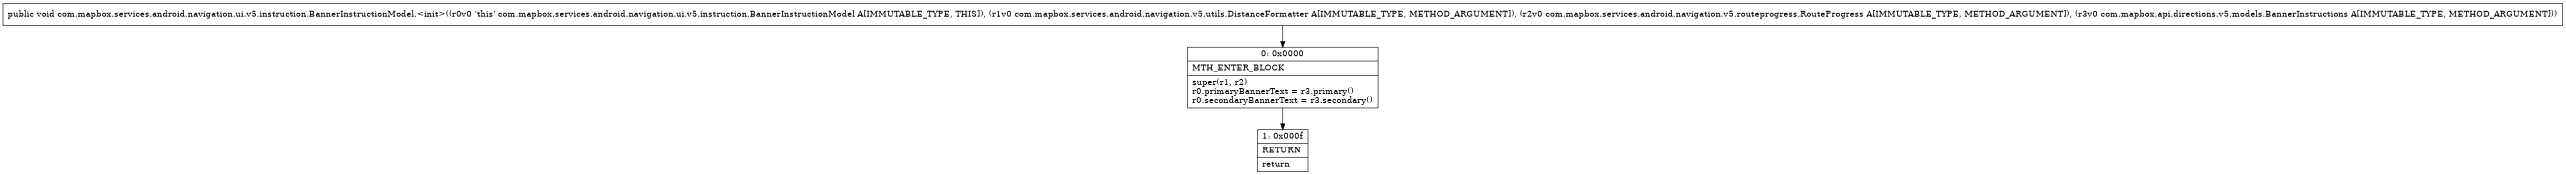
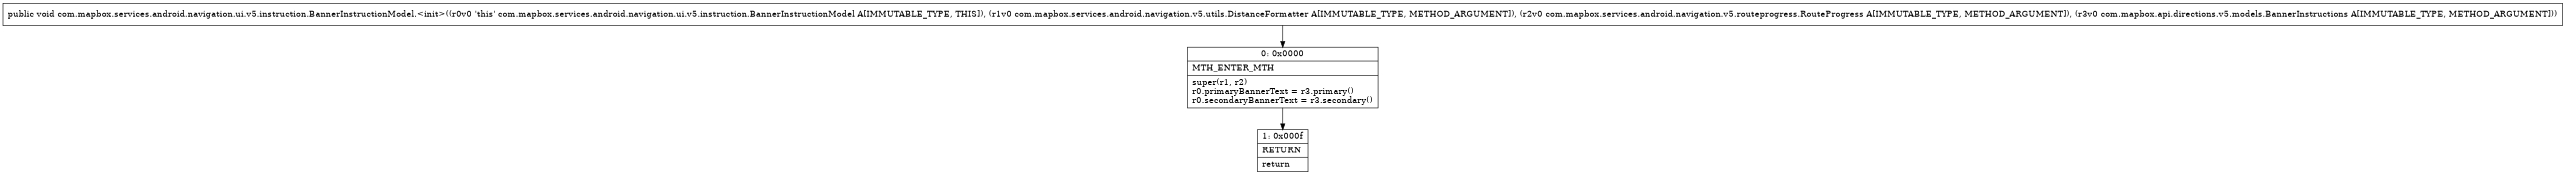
node "0: 0x0000": text "MTH_ENTER_BLOCK" -> "MTH_ENTER_MTH"
